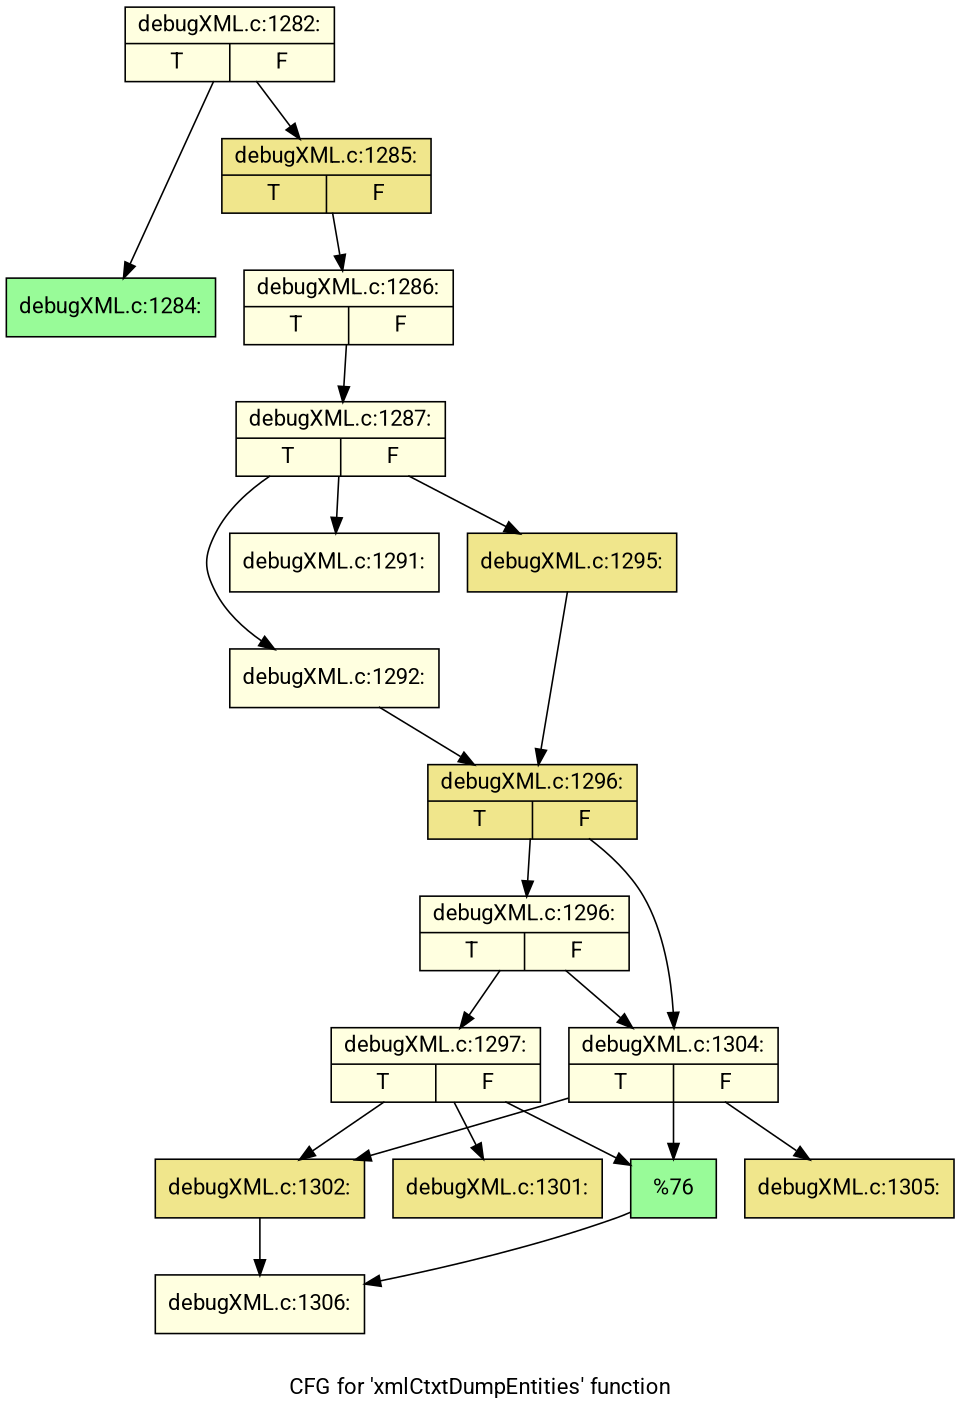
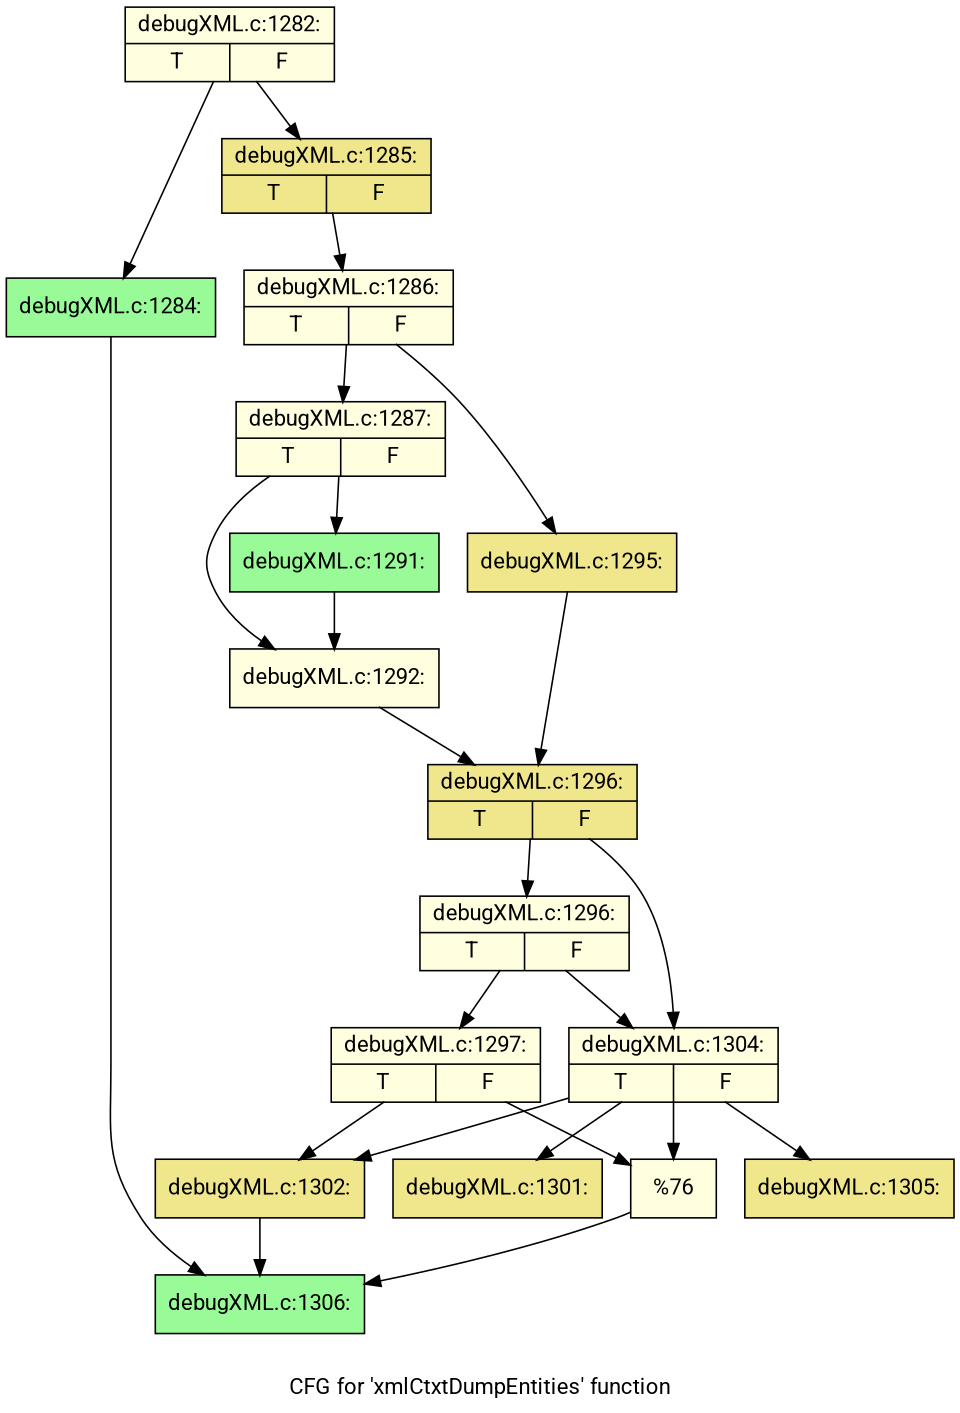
edge "debugXML.c:1287:" -> "debugXML.c:1295:": now "debugXML.c:1286:" -> "debugXML.c:1295:"
node "debugXML.c:1291:": fillcolor lightyellow -> palegreen
edge "debugXML.c:1291:" -> "debugXML.c:1292:": added
edge "debugXML.c:1284:" -> "debugXML.c:1306:": added
edge "debugXML.c:1297:" -> "debugXML.c:1301:": now "debugXML.c:1304:" -> "debugXML.c:1301:"
node "%76": fillcolor palegreen -> lightyellow
node "debugXML.c:1306:": fillcolor lightyellow -> palegreen
